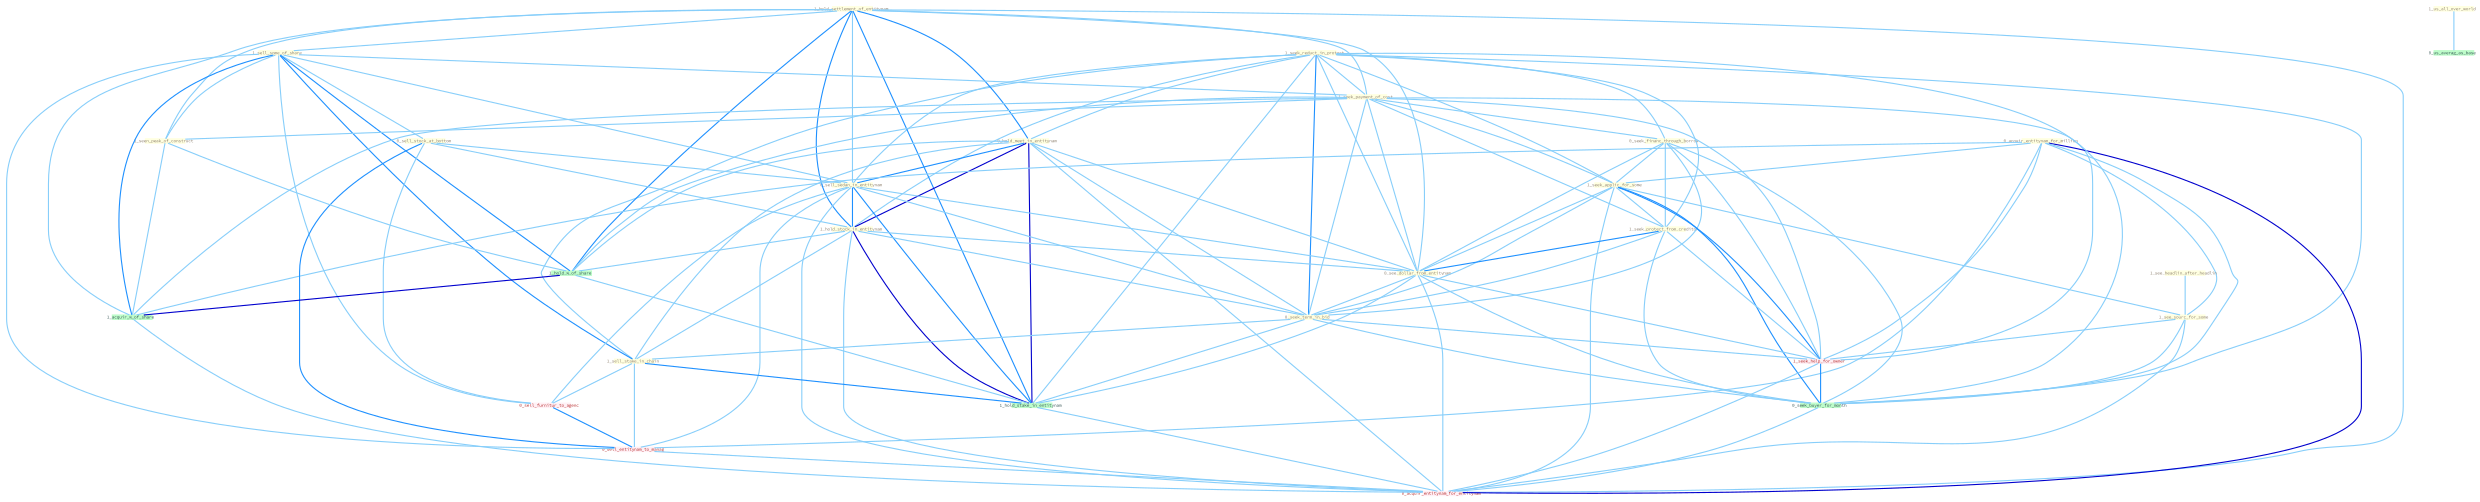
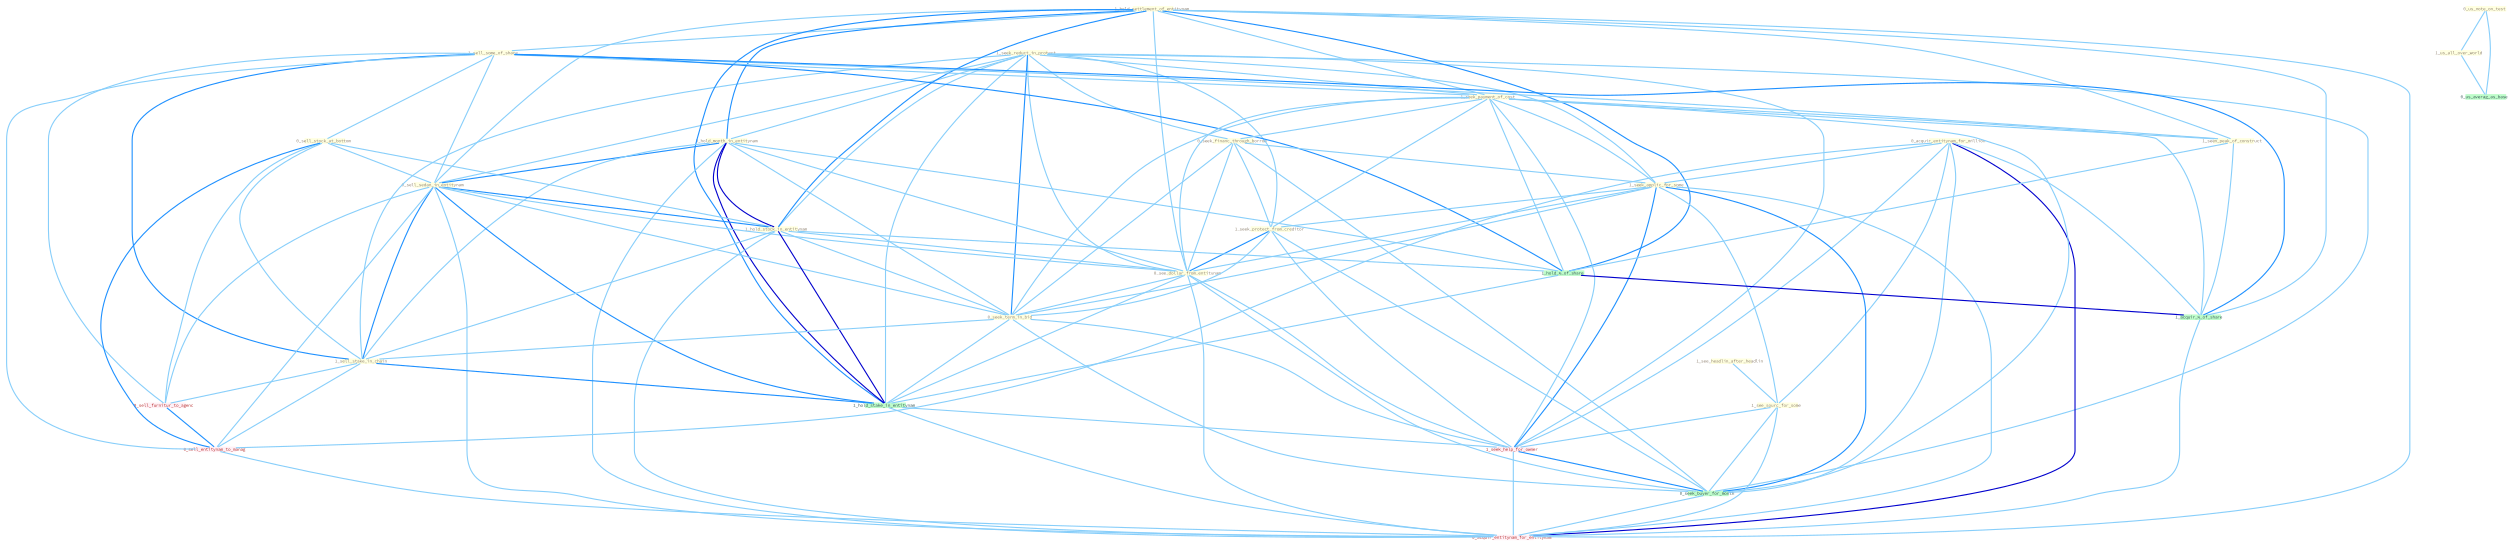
node "0_us_note_on_test": added
node "0_hold_meet_in_entitynam": label "0_hold_meet_in_entitynam" -> "0_hold_month_in_entitynam"
edge "0_seek_financ_through_borrow" -- "1_seek_help_for_owner": now "1_hold_stake_in_entitynam" -- "1_seek_help_for_owner"
edge "0_sell_stock_at_bottom" -- "1_sell_stake_in_chain": added
edge "0_sell_sedan_in_entitynam" -- "1_sell_stake_in_chain": added
